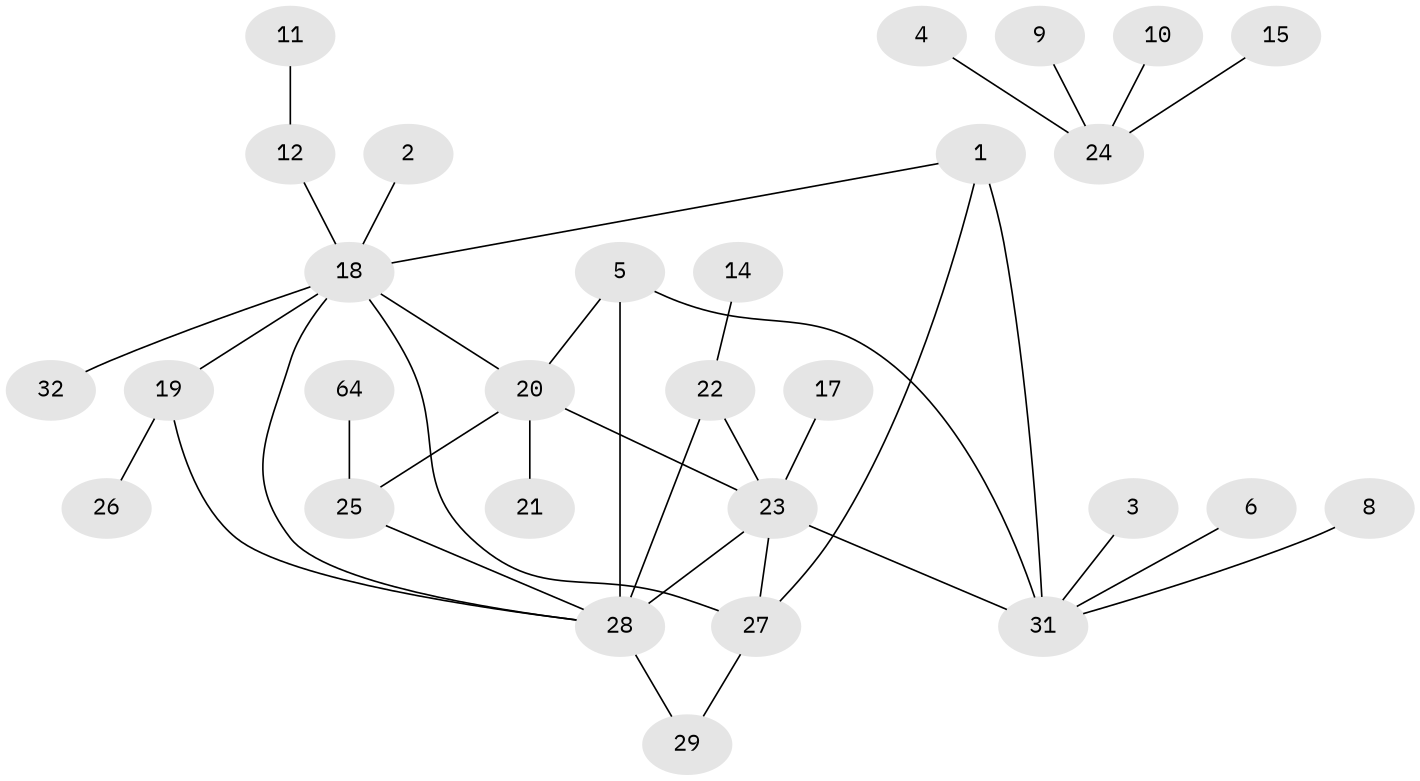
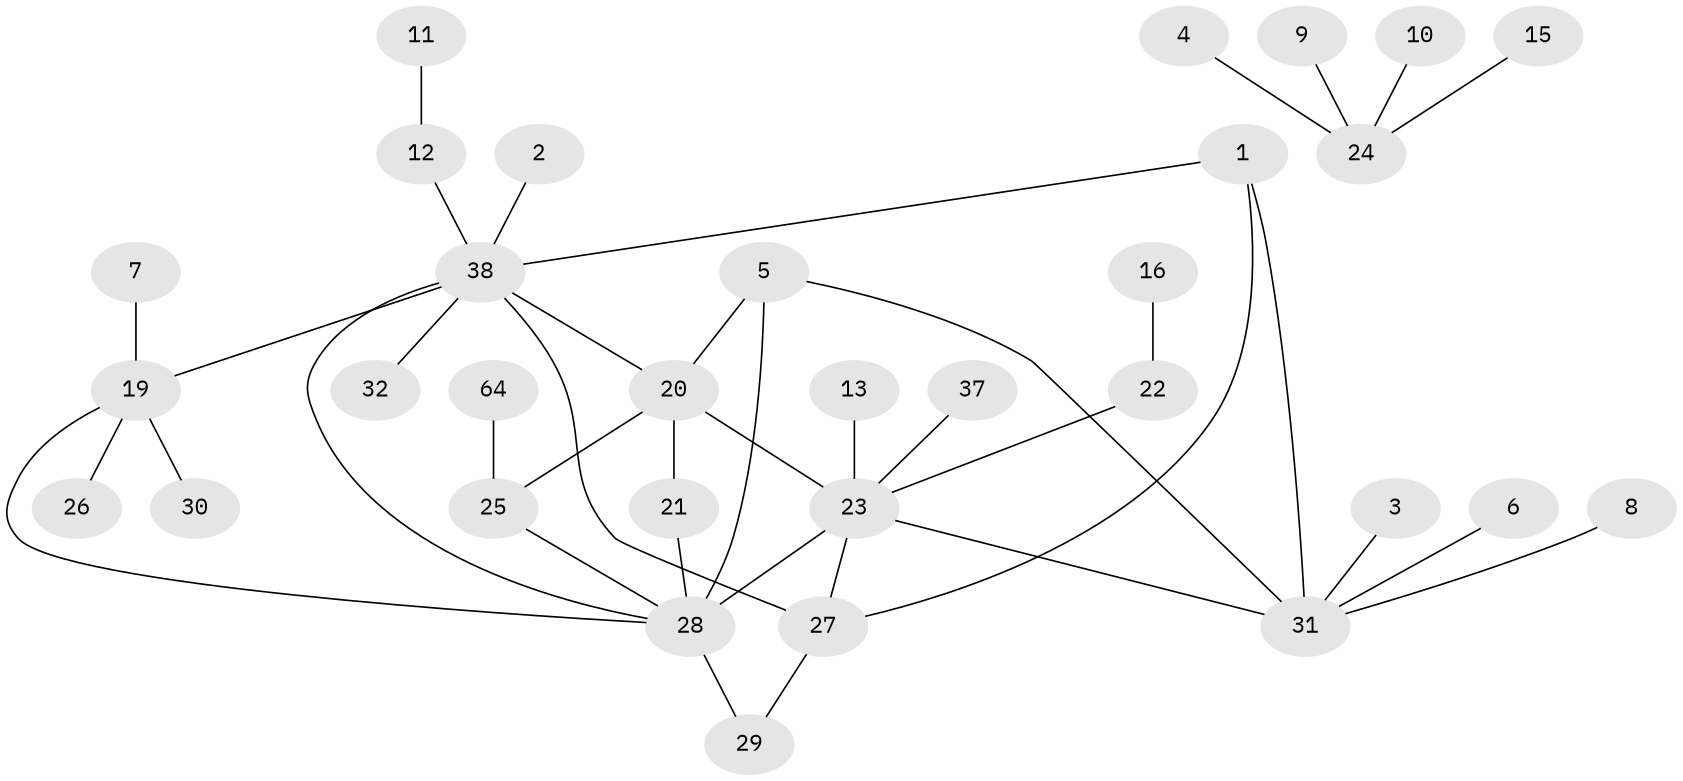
node "7": added
node "18": label "18" -> "38"
node "14": label "14" -> "16"
node "17": label "17" -> "37"
node "13": added
node "30": added
edge "22" -- "28": now "21" -- "28"
